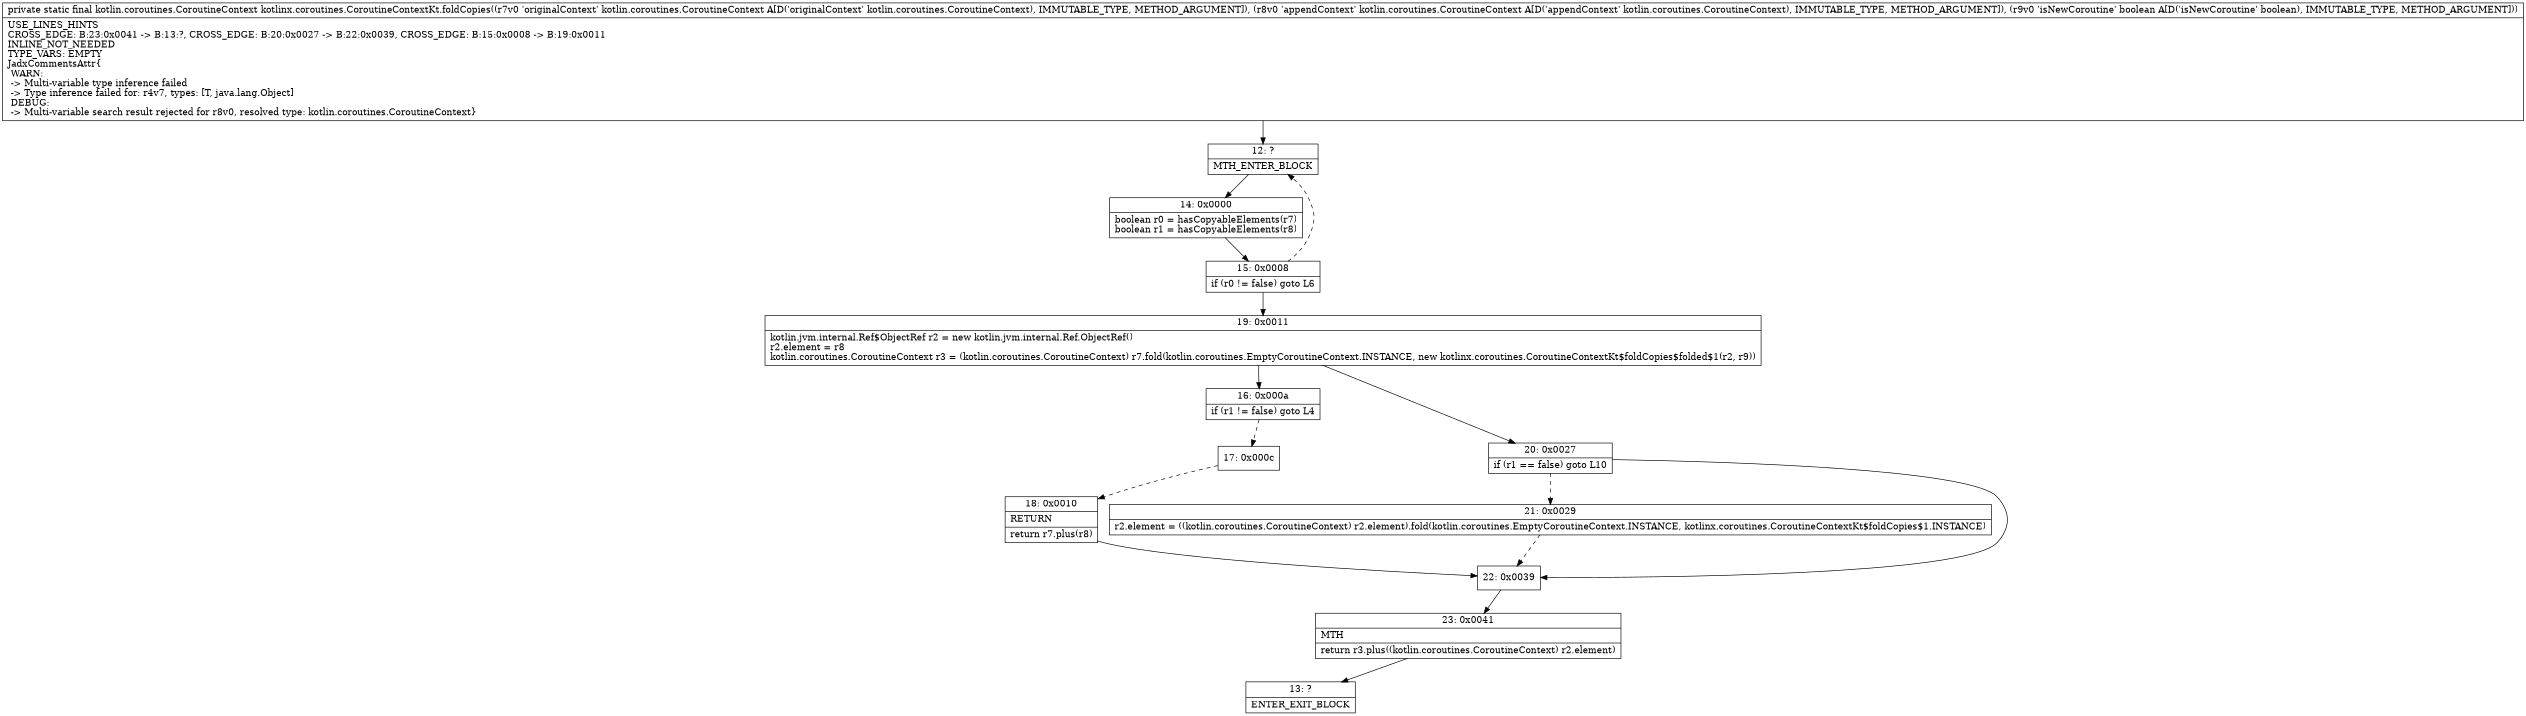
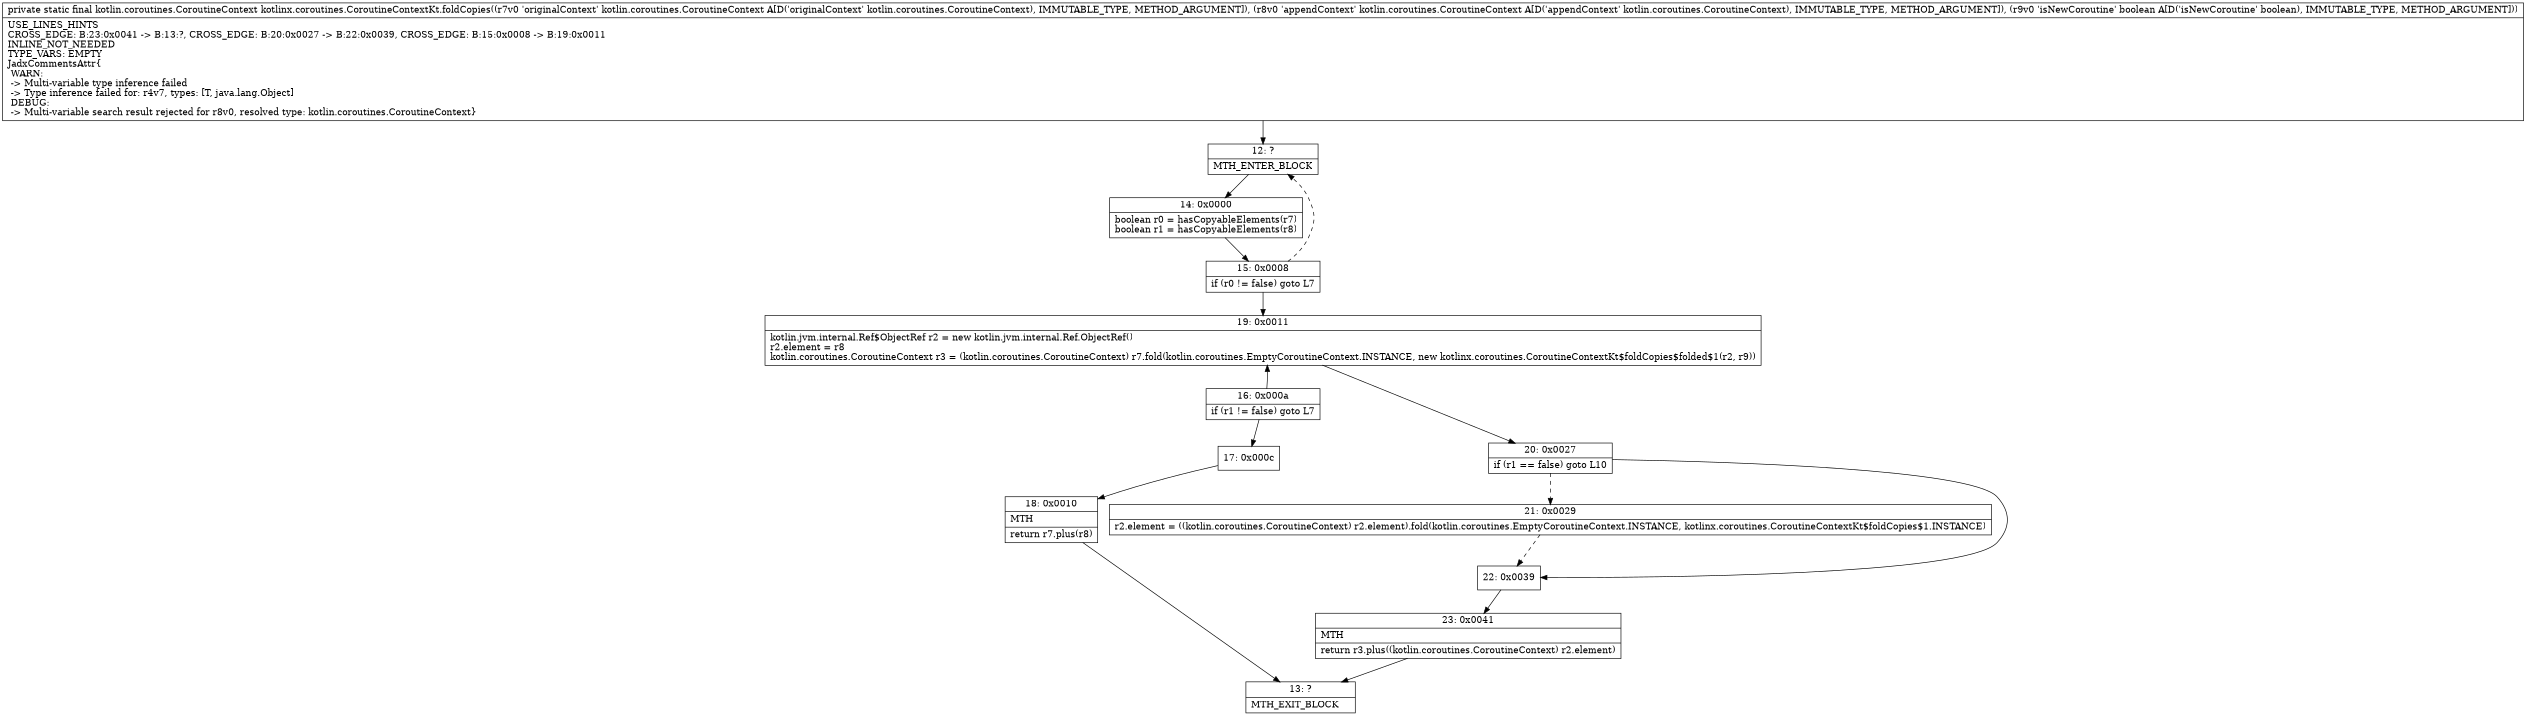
node "15: 0x0008": text "if (r0 != false) goto L6" -> "if (r0 != false) goto L7"
edge "19: 0x0011" -> "16: 0x000a": reversed
node "16: 0x000a": text "if (r1 != false) goto L4" -> "if (r1 != false) goto L7"
edge "16: 0x000a" -> "17: 0x000c": style dashed -> solid
edge "17: 0x000c" -> "18: 0x0010": style dashed -> solid
node "18: 0x0010": text "RETURN" -> "MTH"
edge "18: 0x0010" -> "22: 0x0039": now "18: 0x0010" -> "13: ?"
node "13: ?": text "ENTER_EXIT_BLOCK" -> "MTH_EXIT_BLOCK"
